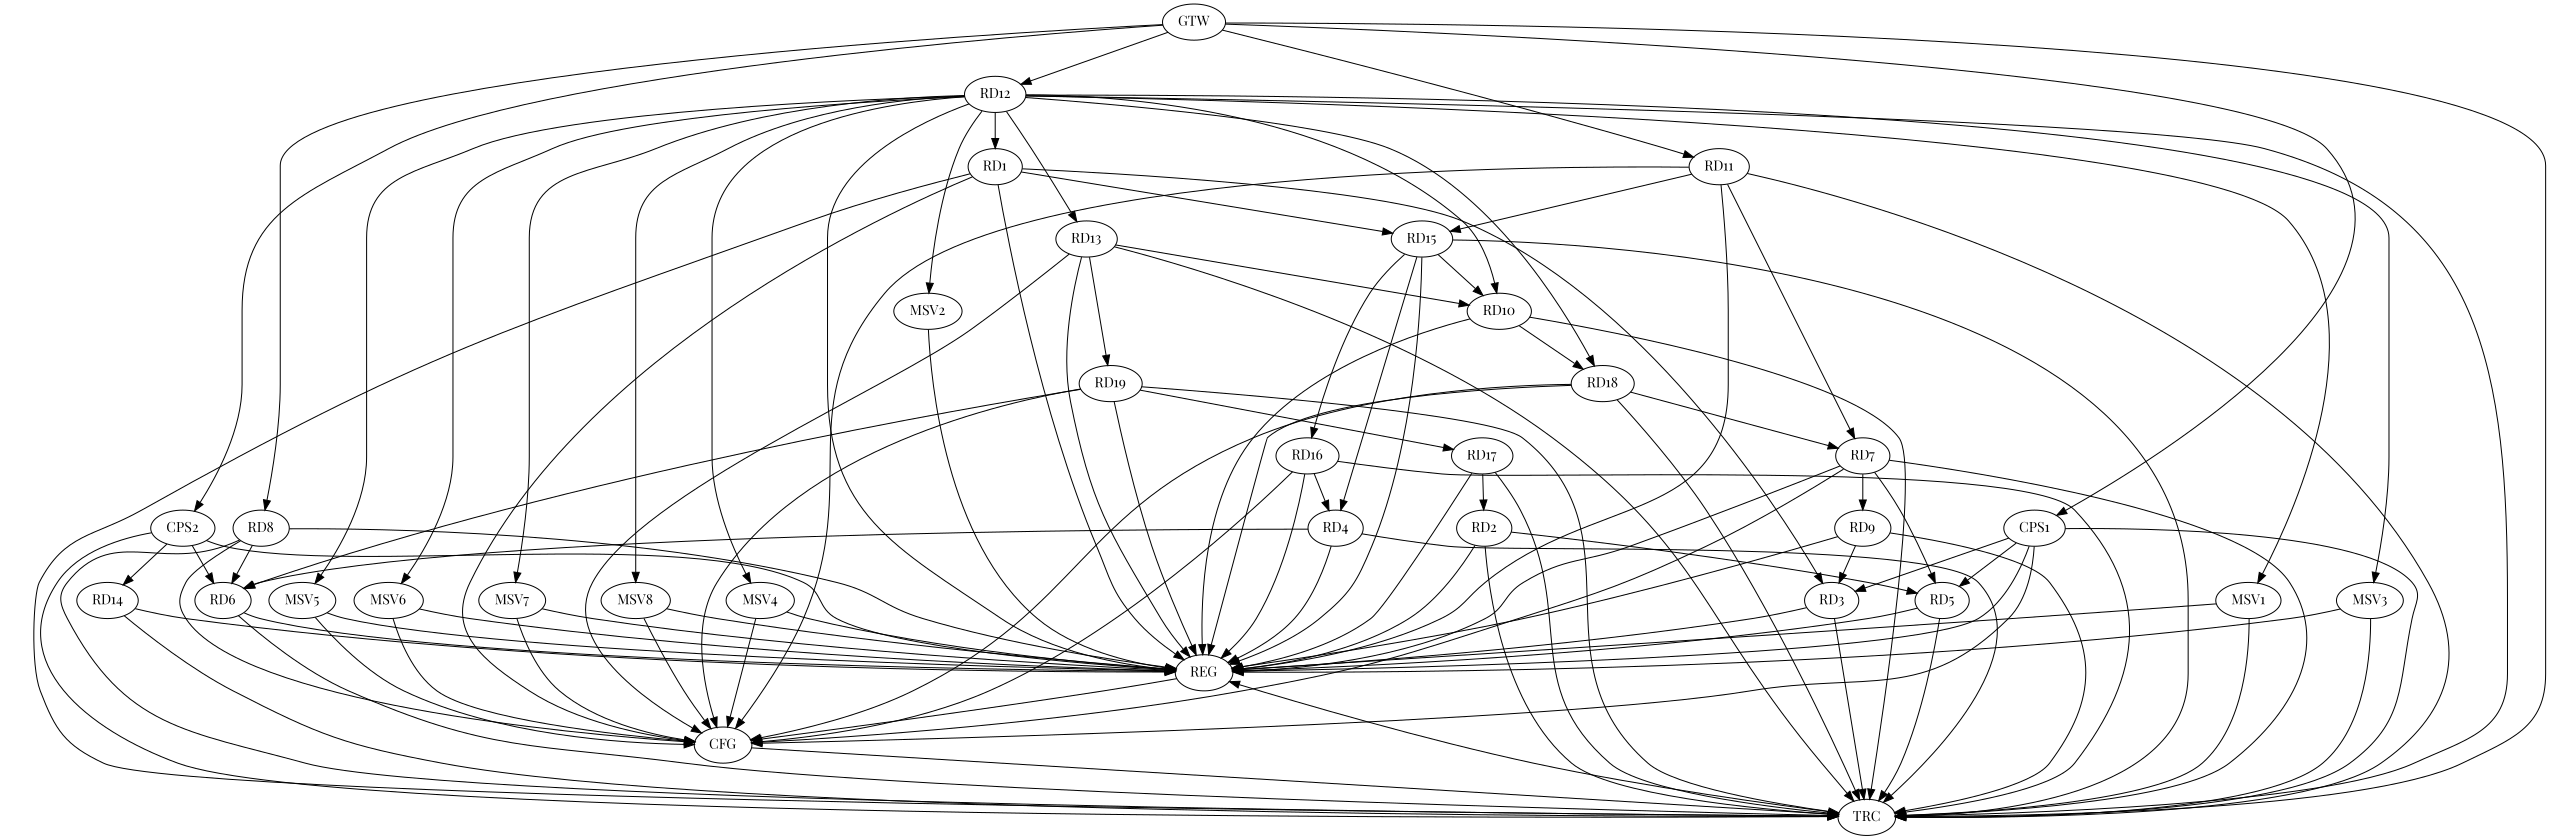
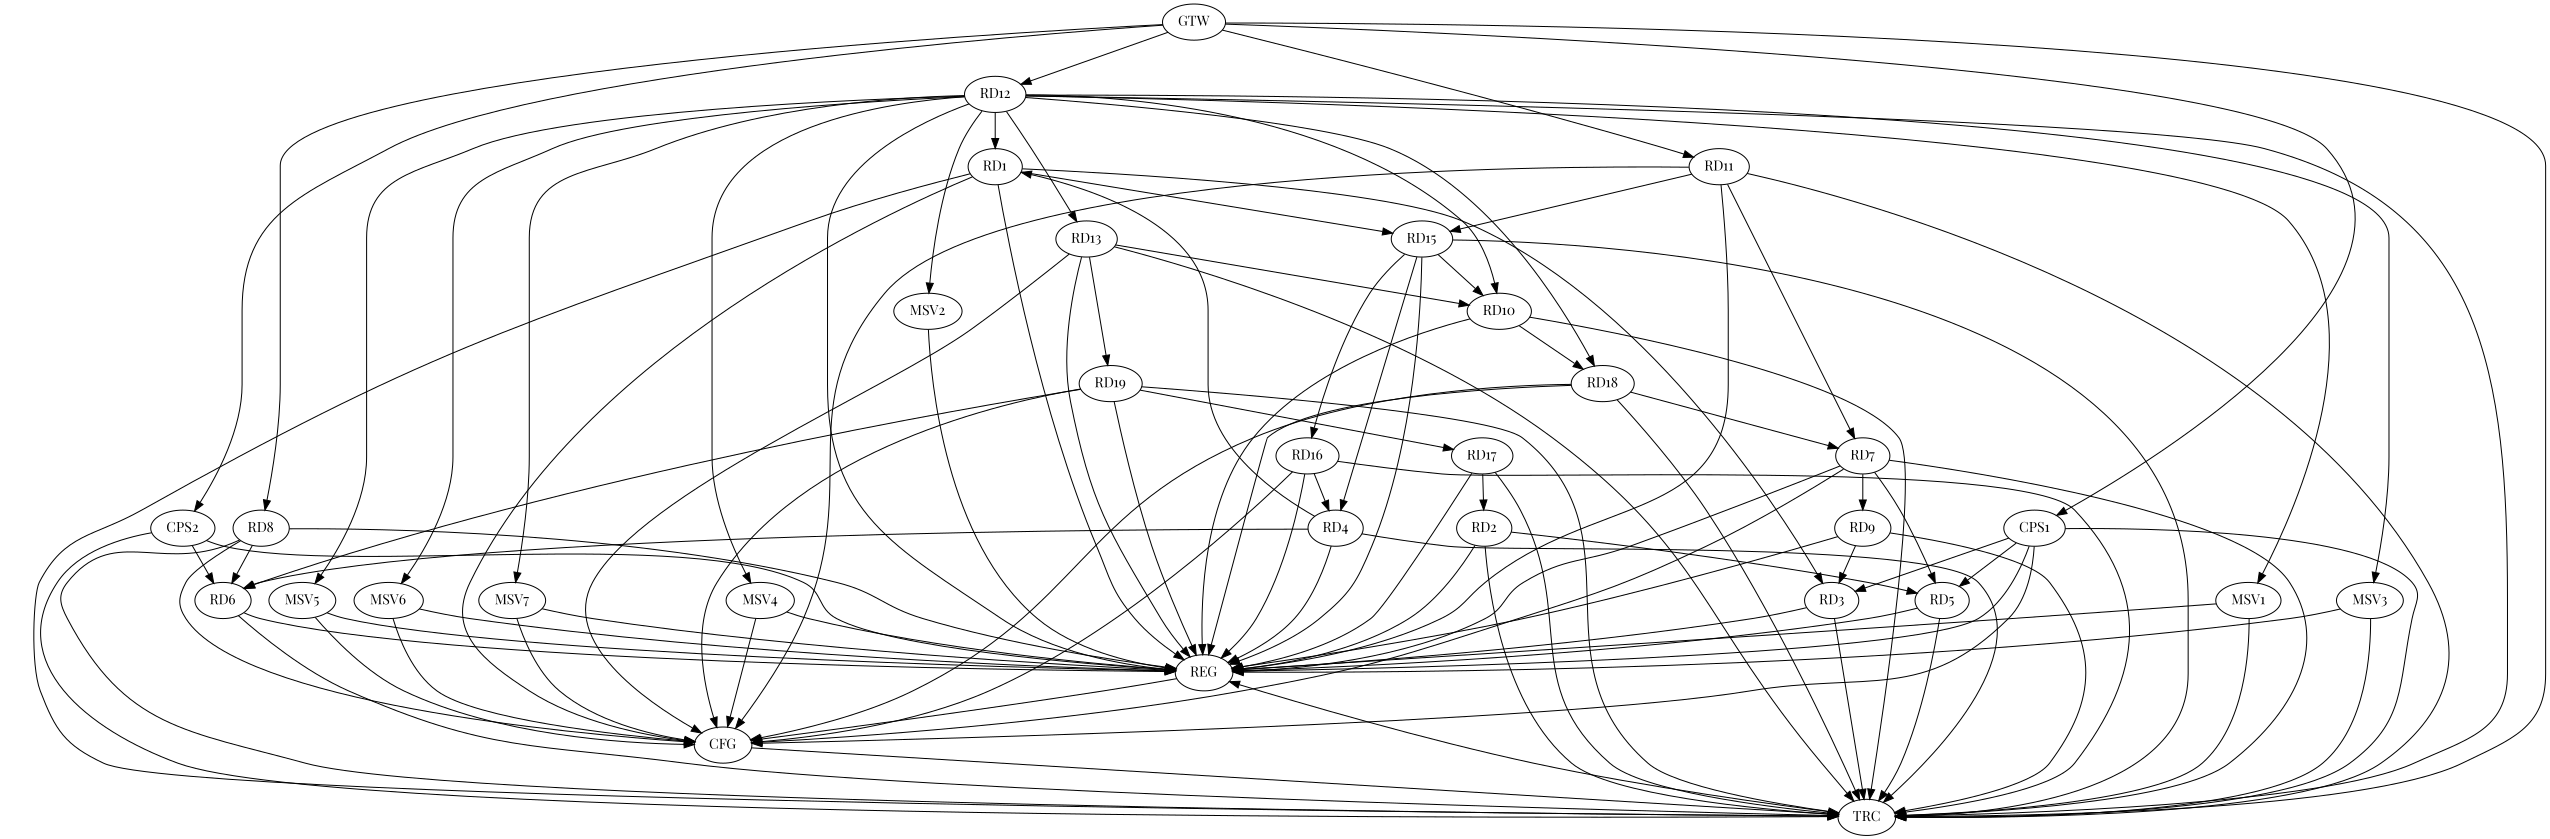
edge "RD4" -> "RD1": added
node "RD14": removed
node "MSV8": removed
